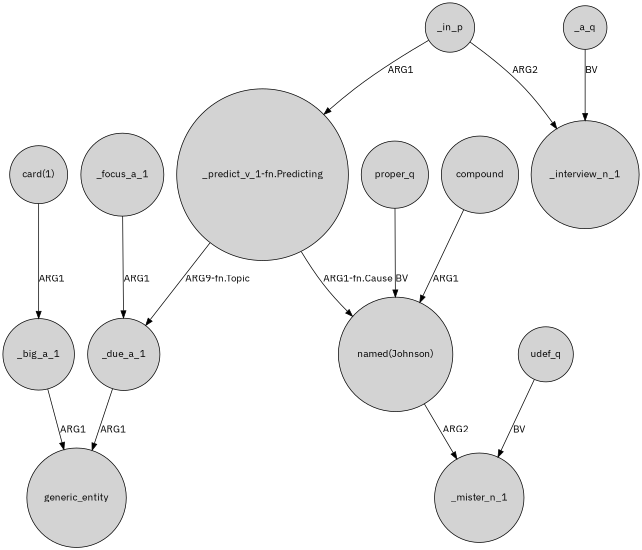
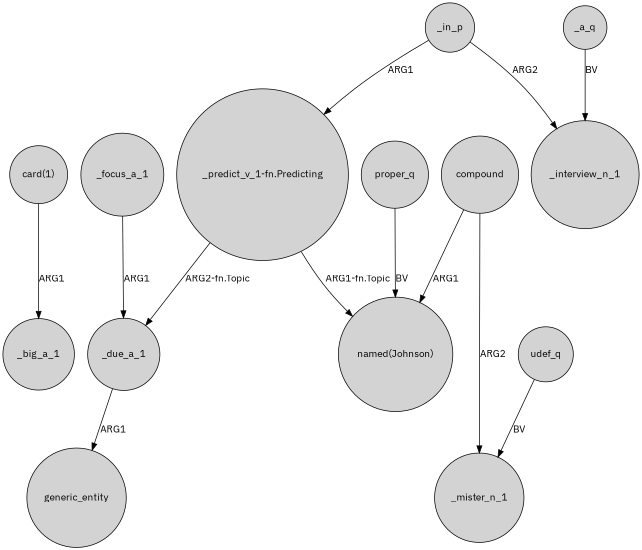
edge "_predict_v_1-fn.Predicting" -> "_due_a_1": label "ARG9-fn.Topic" -> "ARG2-fn.Topic"
edge "_predict_v_1-fn.Predicting" -> "named(Johnson)": label "ARG1-fn.Cause" -> "ARG1-fn.Topic"
edge "_big_a_1" -> "generic_entity": removed, label "ARG1"
edge "named(Johnson)" -> "_mister_n_1": now "compound" -> "_mister_n_1"
